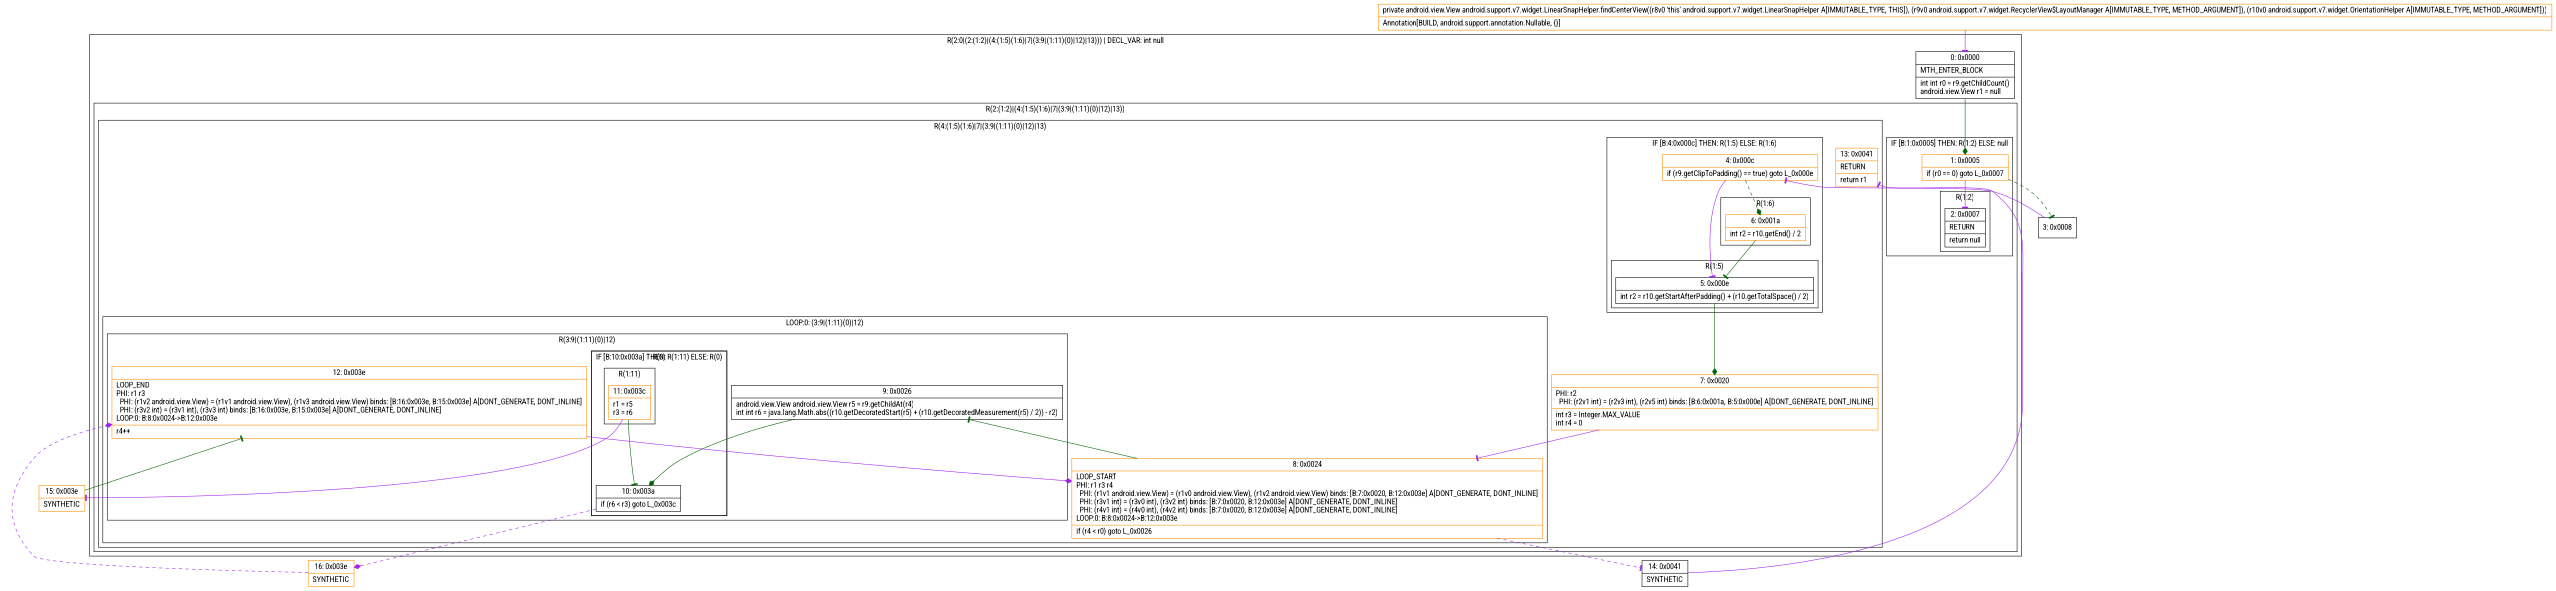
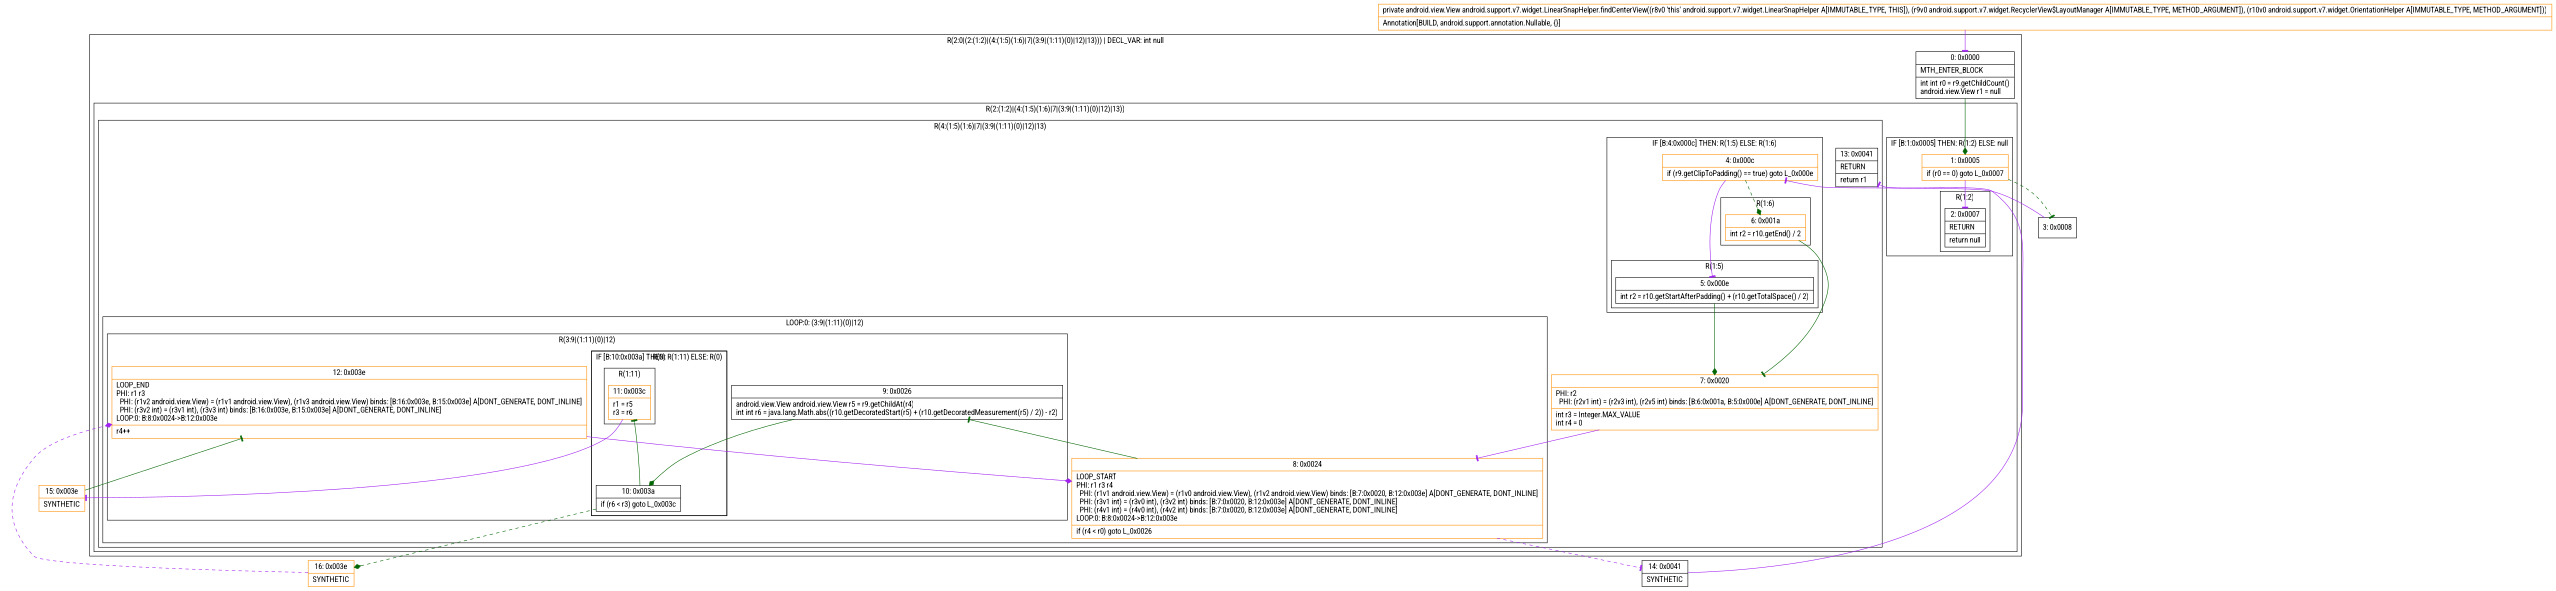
node "13: 0x0041": color darkorange -> black
edge "6: 0x001a" -> "5: 0x000e": now "6: 0x001a" -> "7: 0x0020"
edge "11: 0x003c" -> "10: 0x003a": reversed
edge "10: 0x003a" -> "16: 0x003e": color purple -> darkgreen
